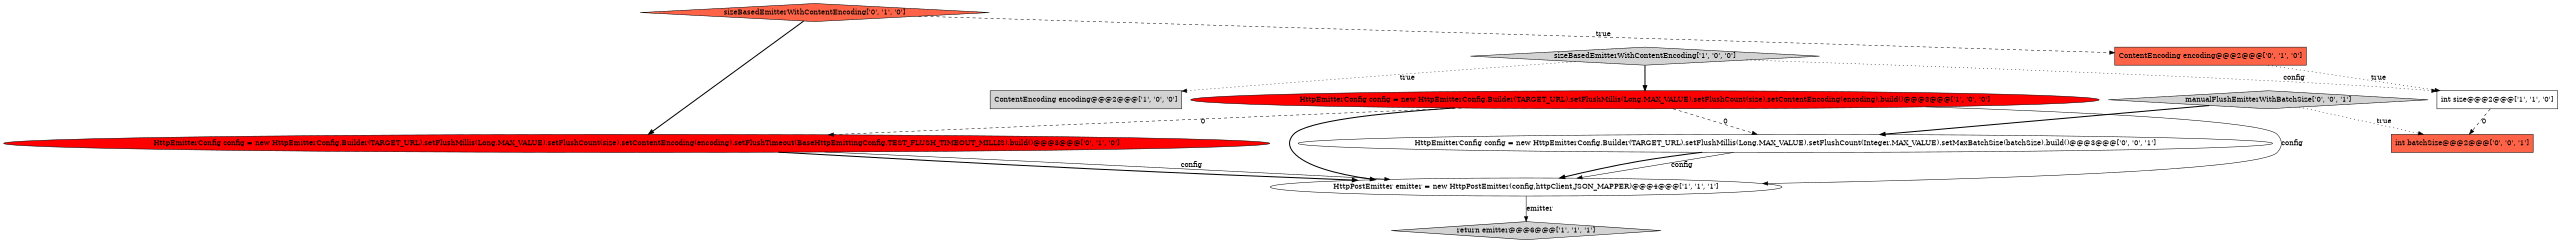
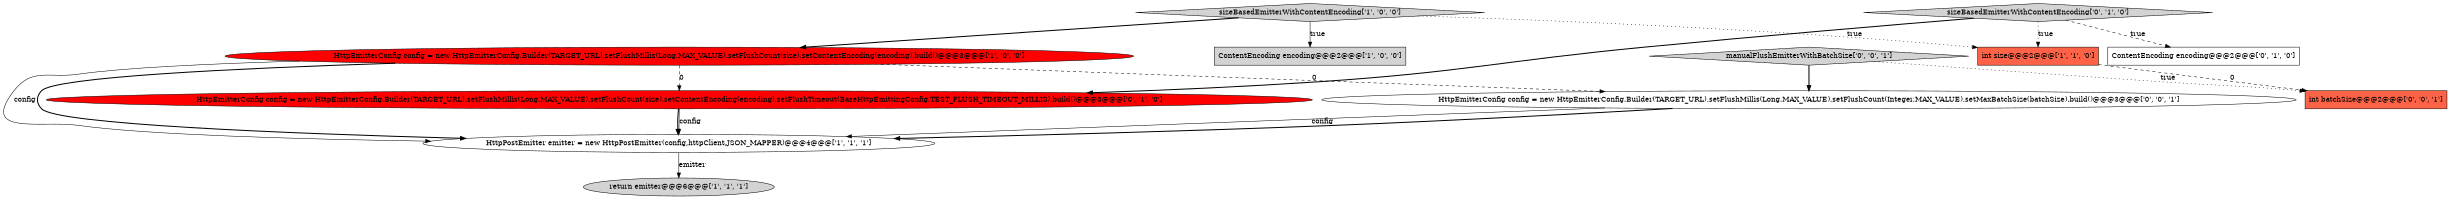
node "sizeBasedEmitterWithContentEncoding['0', '1', '0']": fillcolor tomato -> lightgray
node "ContentEncoding encoding@@@2@@@['0', '1', '0']": fillcolor tomato -> white
edge "sizeBasedEmitterWithContentEncoding['1', '0', '0']" -> "ContentEncoding encoding@@@2@@@['1', '0', '0']": style dotted -> solid
edge "sizeBasedEmitterWithContentEncoding['1', '0', '0']" -> "int size@@@2@@@['1', '1', '0']": label "config" -> "true"
edge "ContentEncoding encoding@@@2@@@['0', '1', '0']" -> "int size@@@2@@@['1', '1', '0']": now "sizeBasedEmitterWithContentEncoding['0', '1', '0']" -> "int size@@@2@@@['1', '1', '0']"
node "int size@@@2@@@['1', '1', '0']": fillcolor white -> tomato
node "return emitter@@@6@@@['1', '1', '1']": shape diamond -> ellipse
